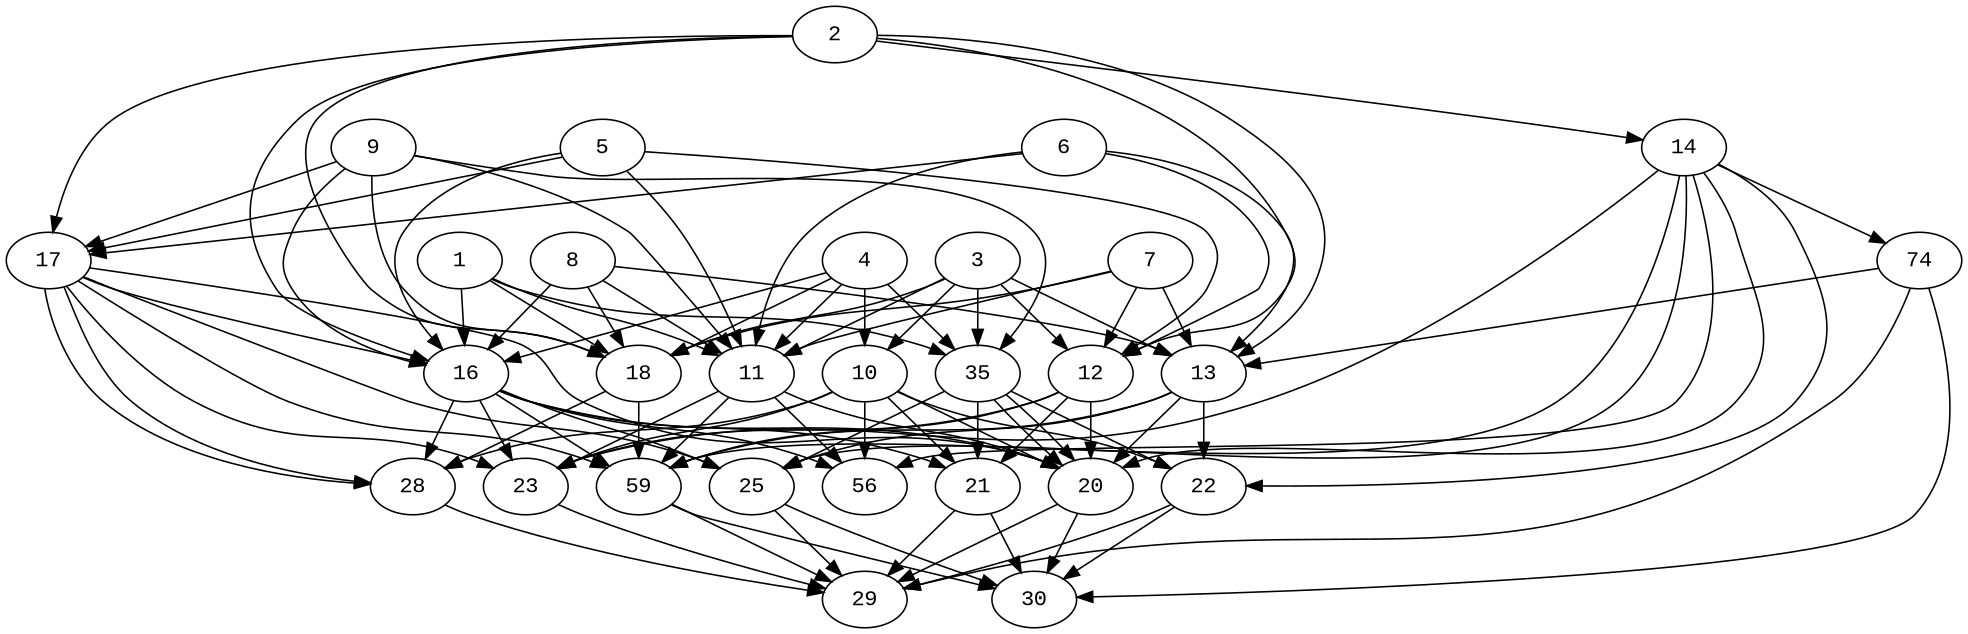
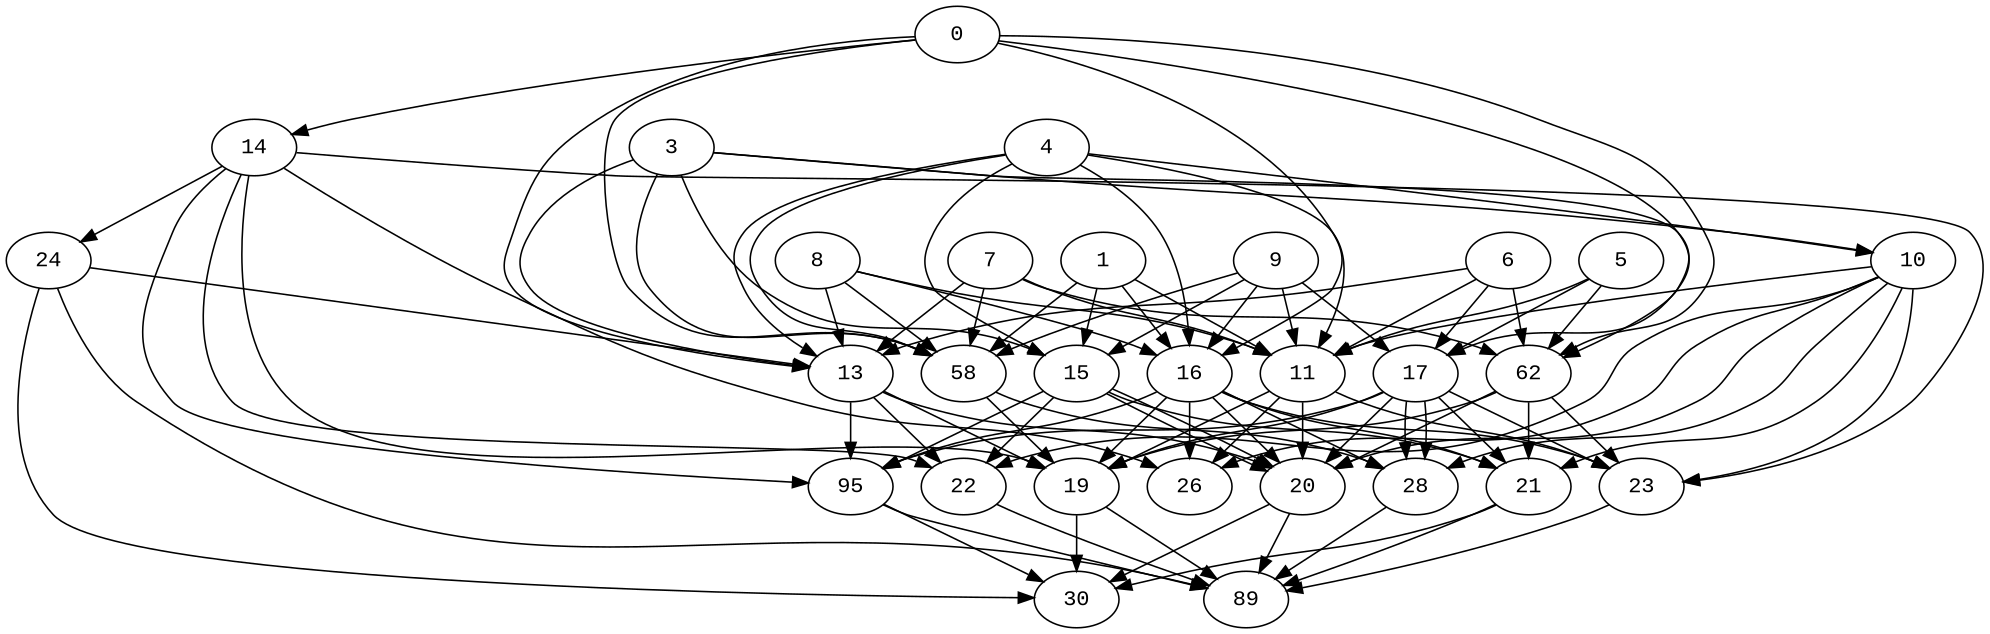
node "2": label "2" -> "0"
edge "5" -> "16": removed
edge "4" -> "13": added
node "74": label "74" -> "24"
edge "3" -> "11": now "10" -> "11"
edge "17" -> "16": now "17" -> "21"
node "18": label "18" -> "58"
node "35": label "35" -> "15"
node "12": label "12" -> "62"
edge "14" -> "20": removed
node "59": label "59" -> "19"
node "25": label "25" -> "95"
node "56": label "56" -> "26"
edge "22" -> "30": removed
node "29": label "29" -> "89"
